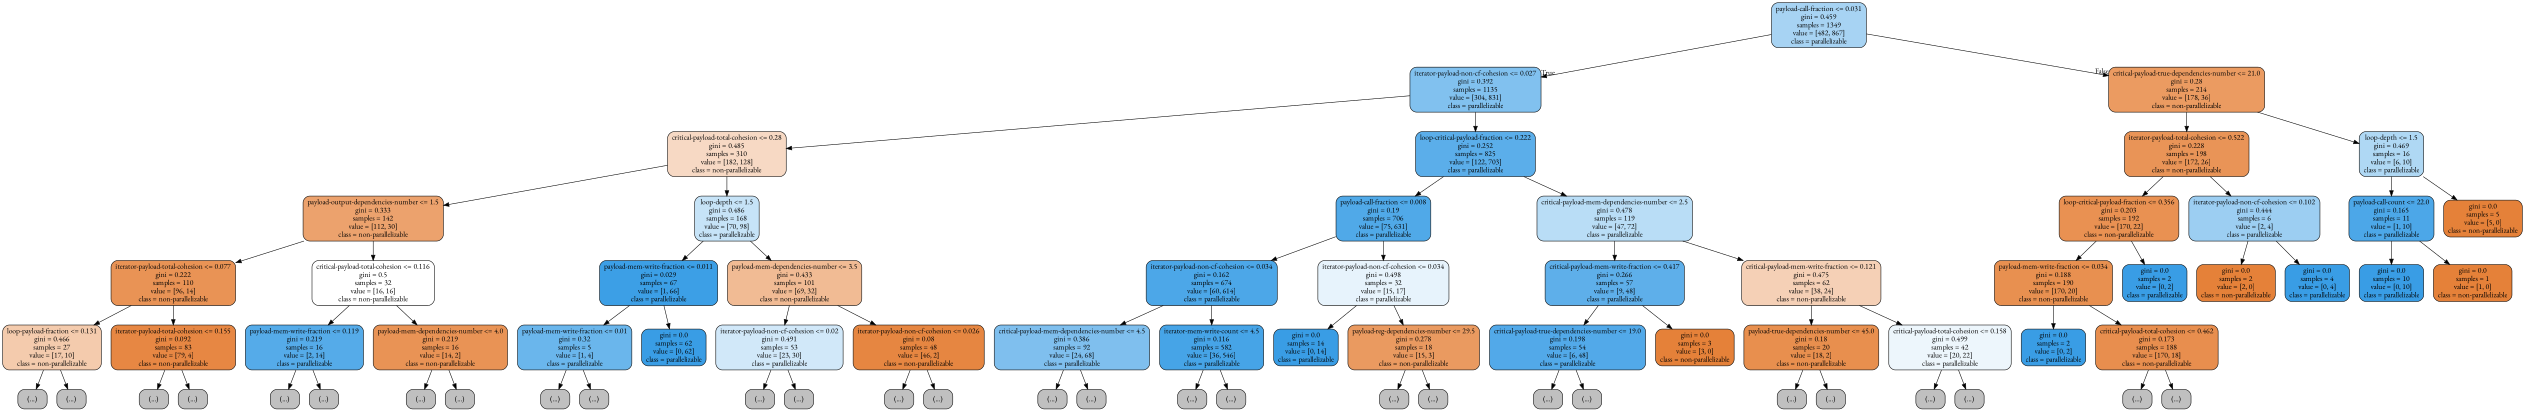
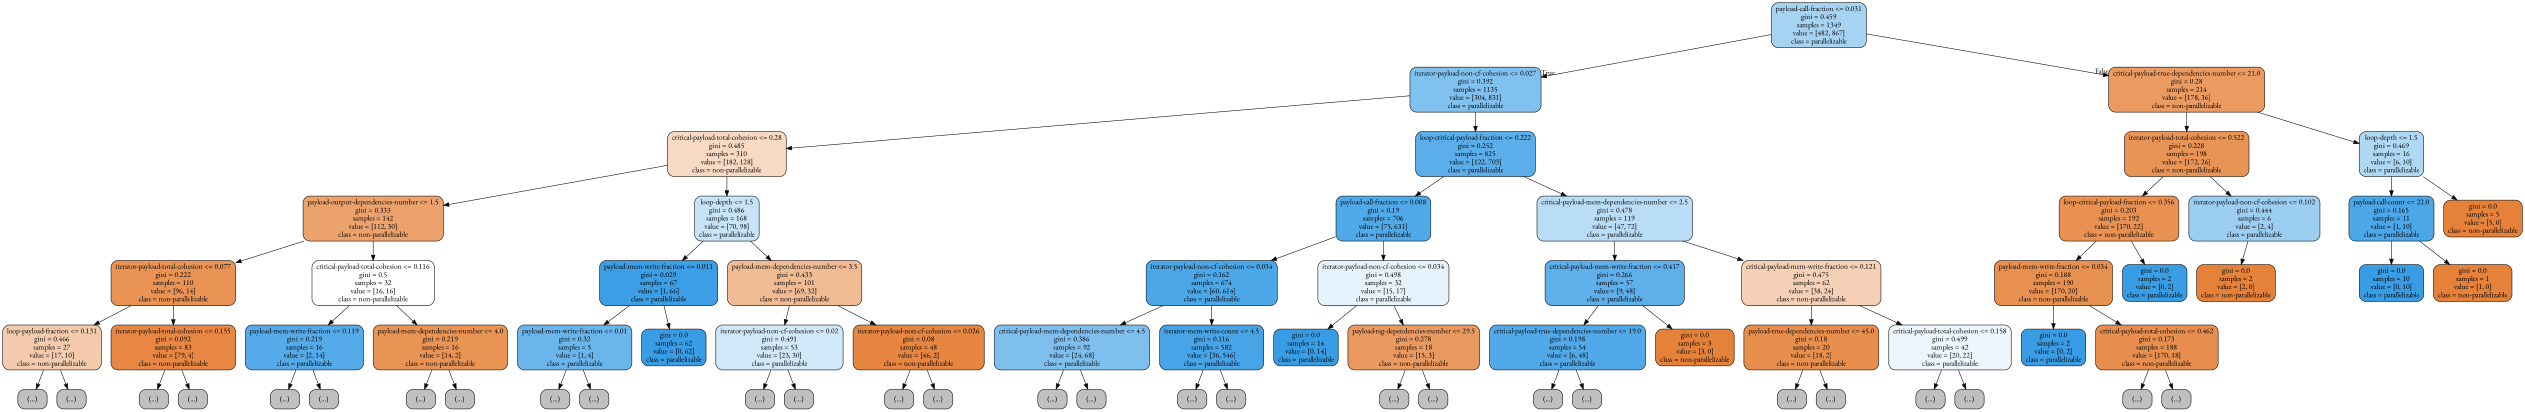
node "gini = 0.0 samples = 4 value = [0, 4] class = parallelizable": removed
